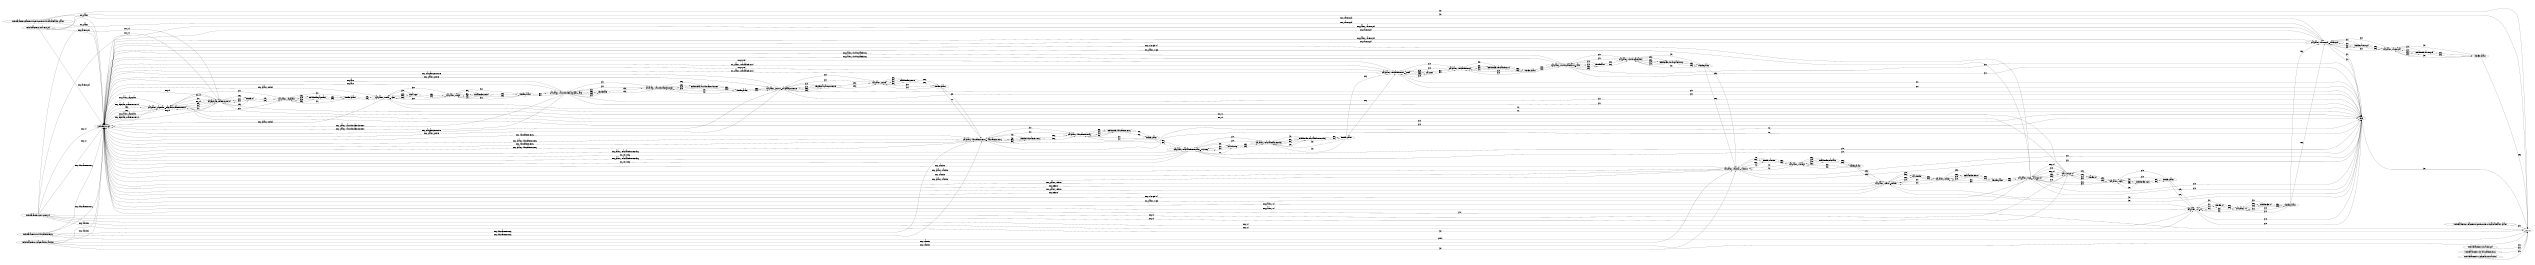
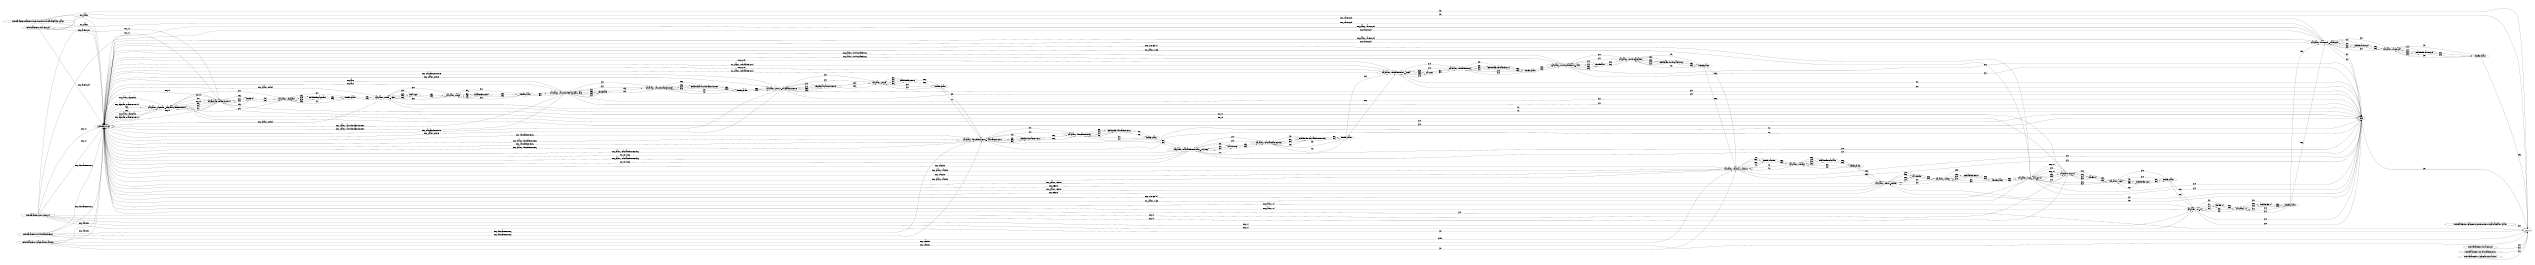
node "(Call,url::Origin(url))": label "(Call,url::Origin(url))" -> "(Call,method::Origin(url))"
